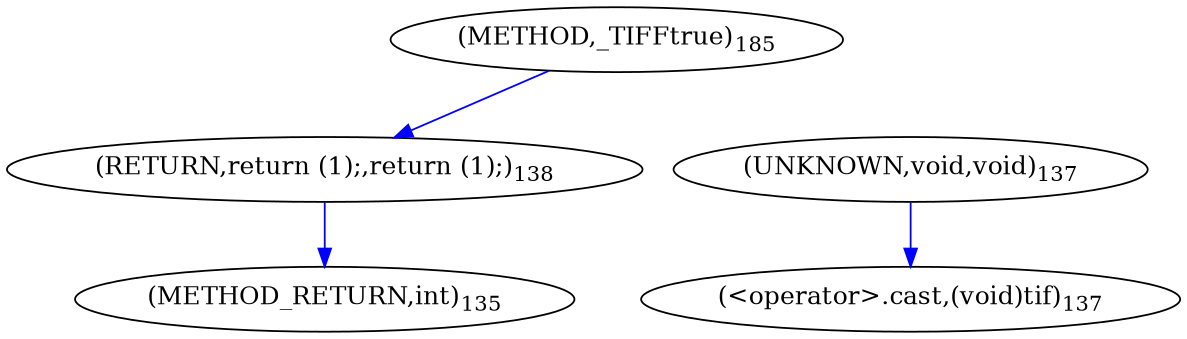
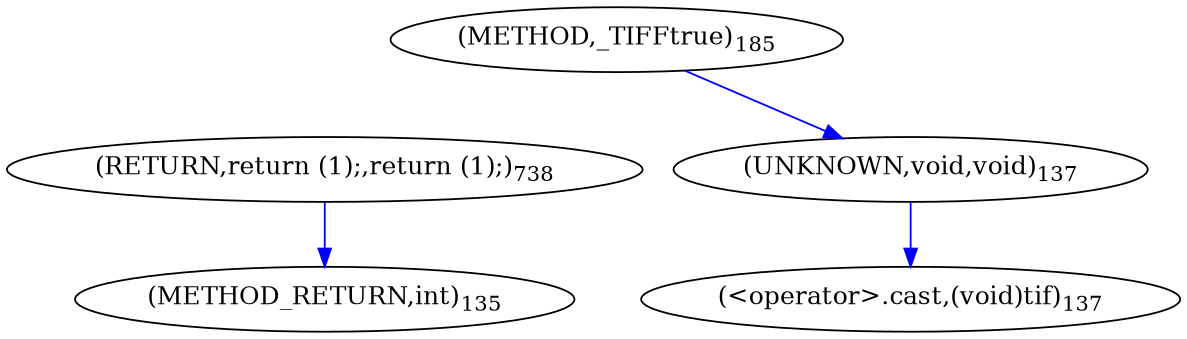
edge "(METHOD,_TIFFtrue)" -> "(RETURN,return (1);,return (1);)": now "(METHOD,_TIFFtrue)" -> "(UNKNOWN,void,void)"
node "(RETURN,return (1);,return (1);)": text "138" -> "738"
